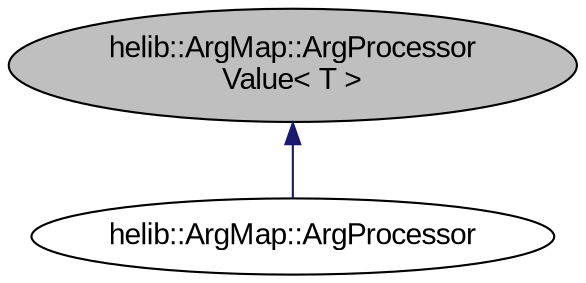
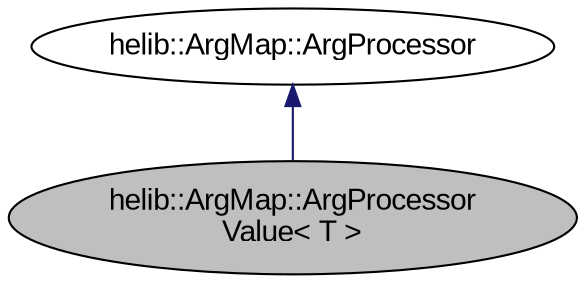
edge "helib::ArgMap::ArgProcessor" -> "helib::ArgMap::ArgProcessor Value< T >": reversed
